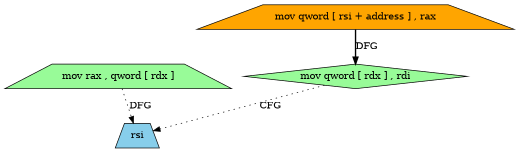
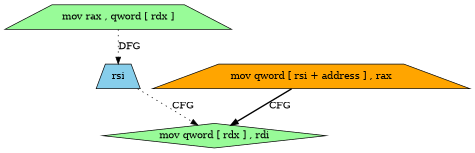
edge "mov qword [ rsi + address ] , rax" -> "mov qword [ rdx ] , rdi": label "DFG" -> "CFG"
edge "mov qword [ rdx ] , rdi" -> "rsi": reversed
